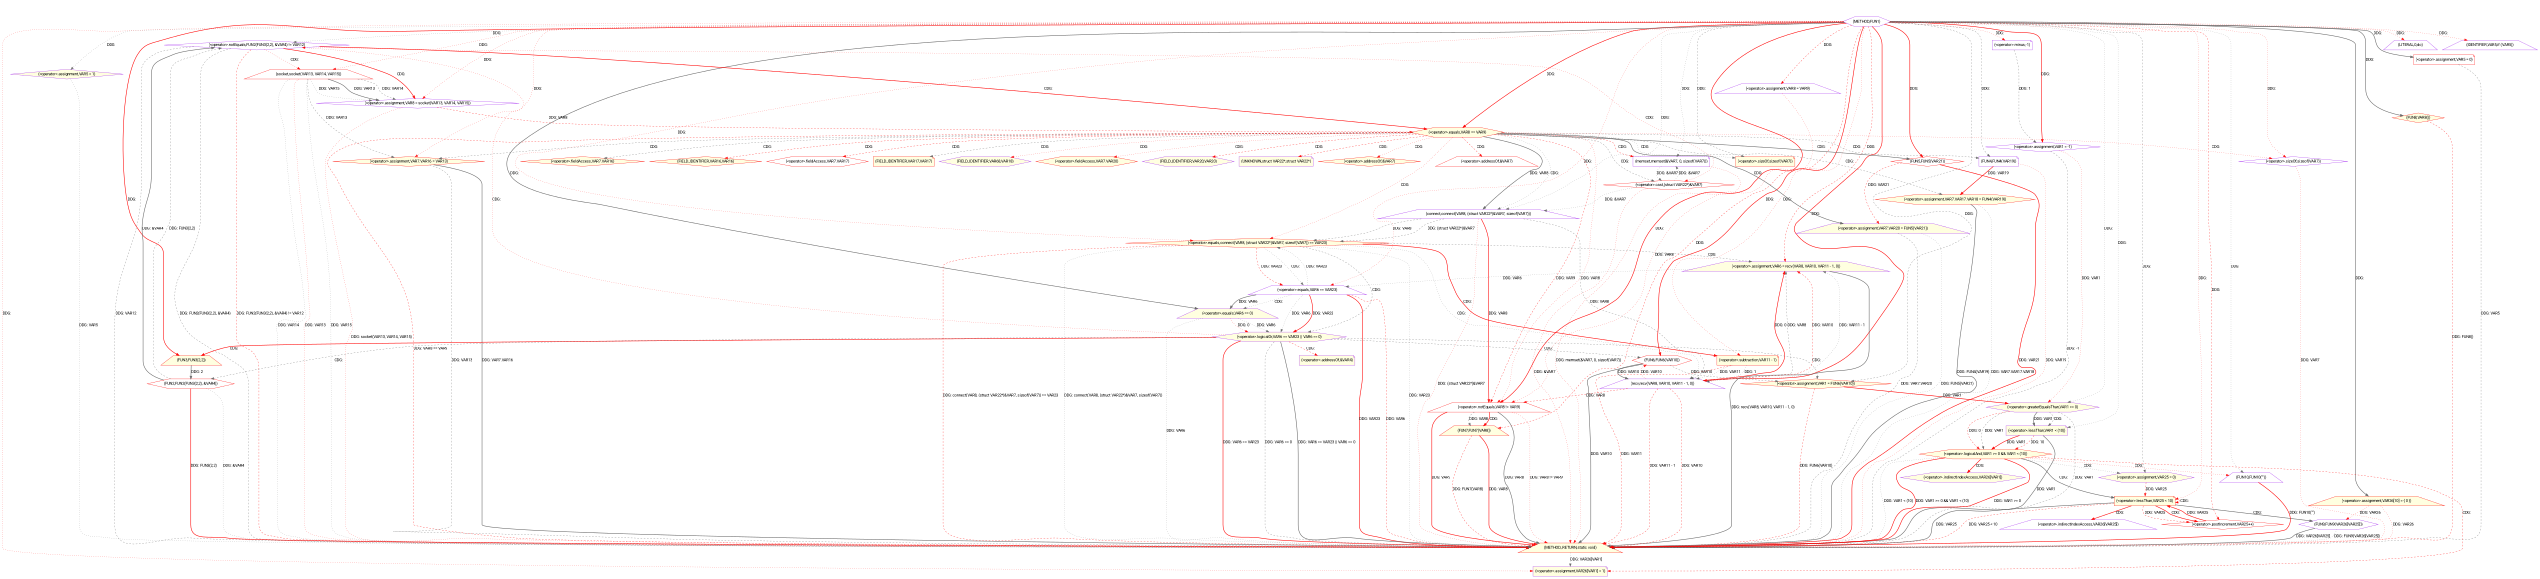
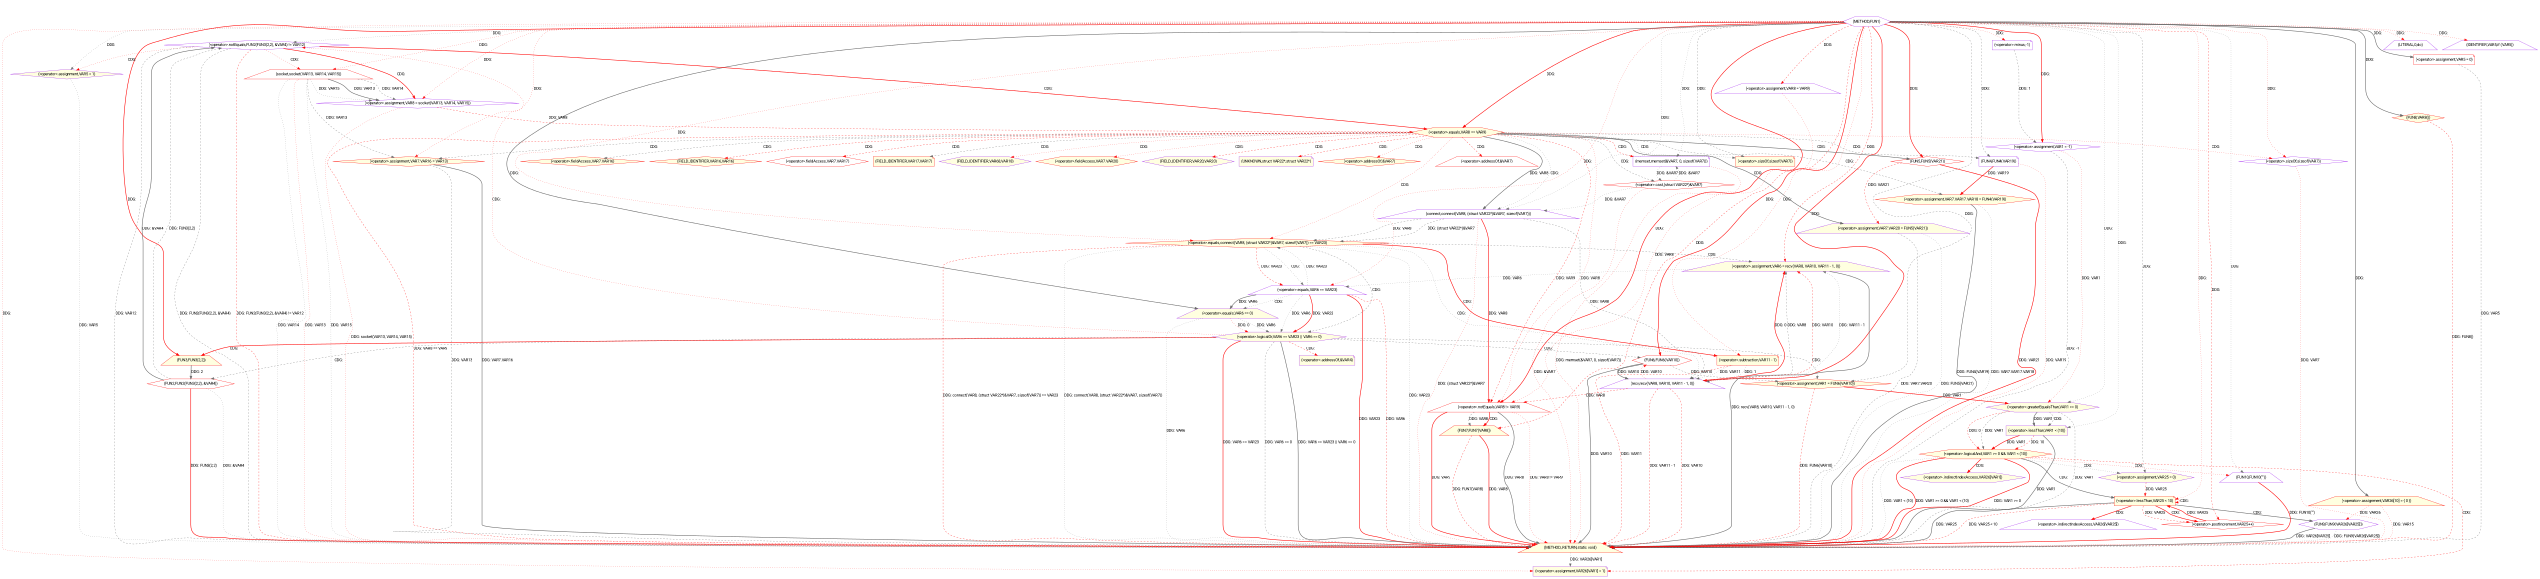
edge "(<operator>.notEquals,FUN2(FUN3(2,2), &VAR4) != VAR12)" -> "(<operator>.cast,(struct VAR22*)&VAR7)": now "(<operator>.notEquals,FUN2(FUN3(2,2), &VAR4) != VAR12)" -> "(<operator>.assignment,VAR5 = 1)"
edge "(<operator>.assignment,VAR26[10] = { 0 })" -> "(METHOD_RETURN,static void)": label "DDG: VAR26" -> "DDG: VAR15"
